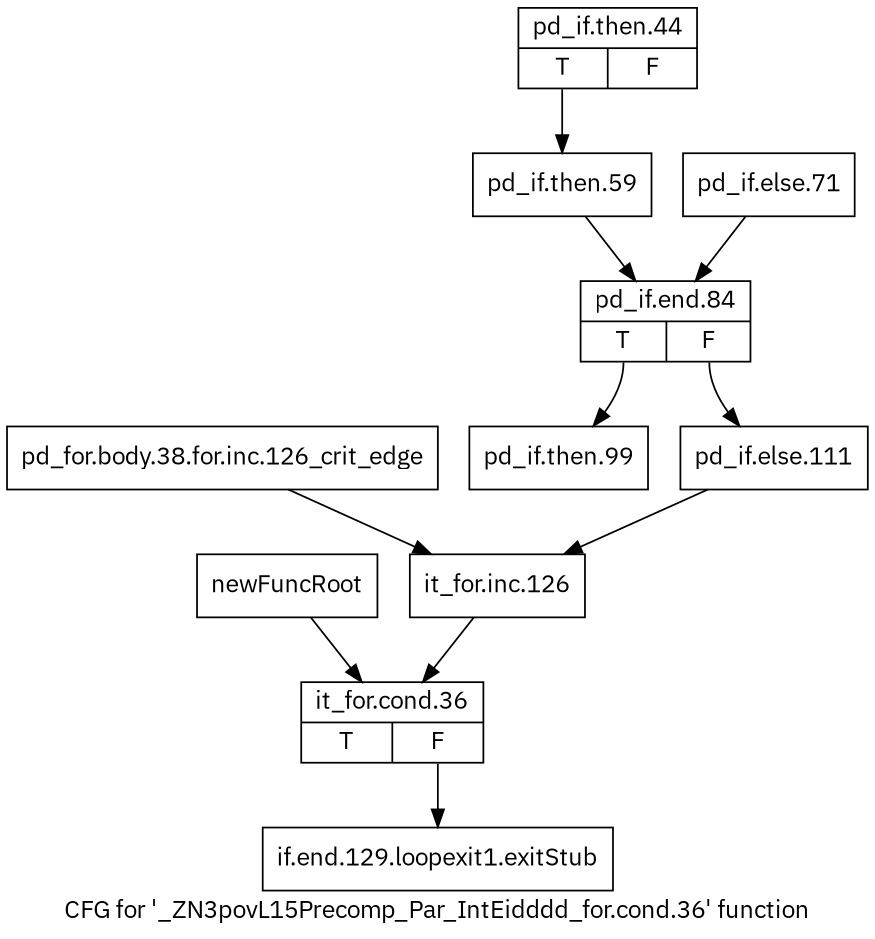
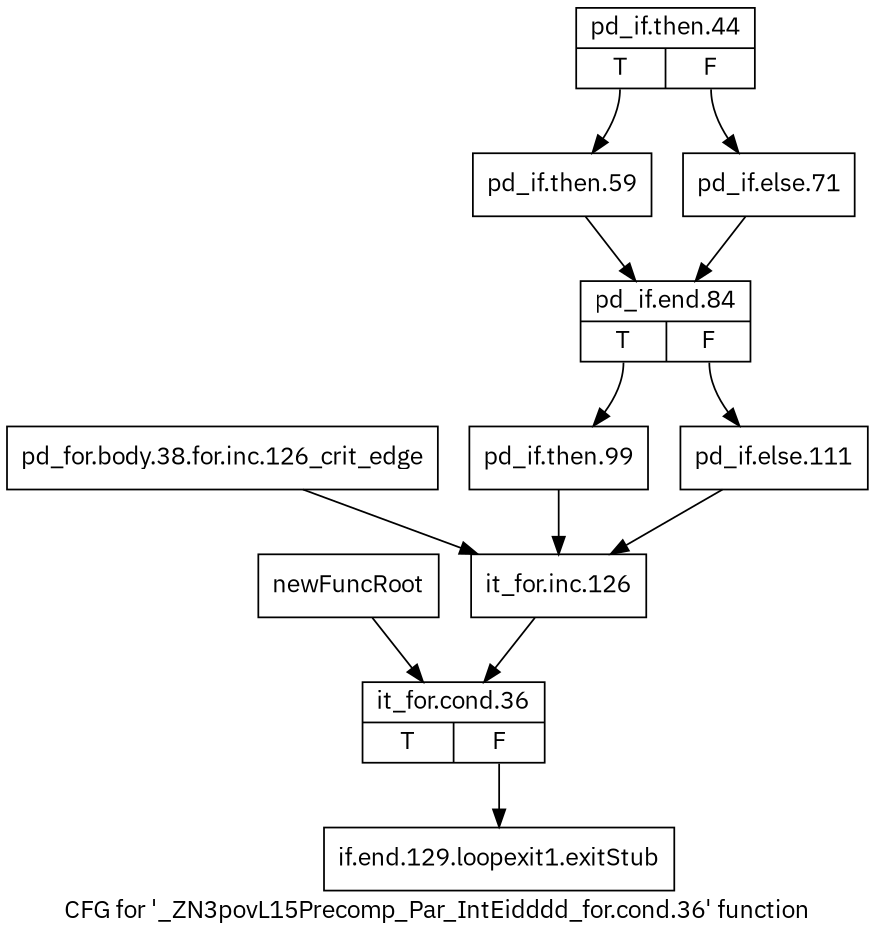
edge "pd_if.then.44" -> "pd_if.else.71": added
edge "pd_if.then.99" -> "it_for.inc.126": added
